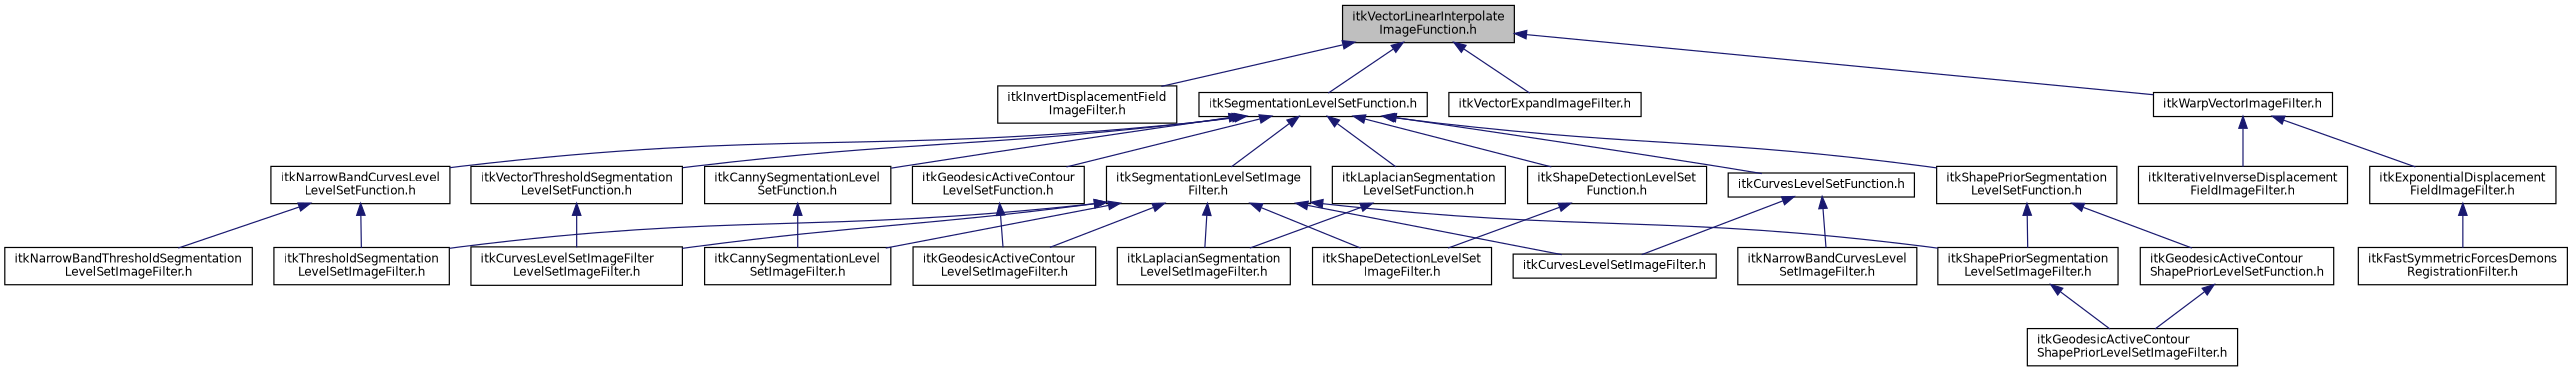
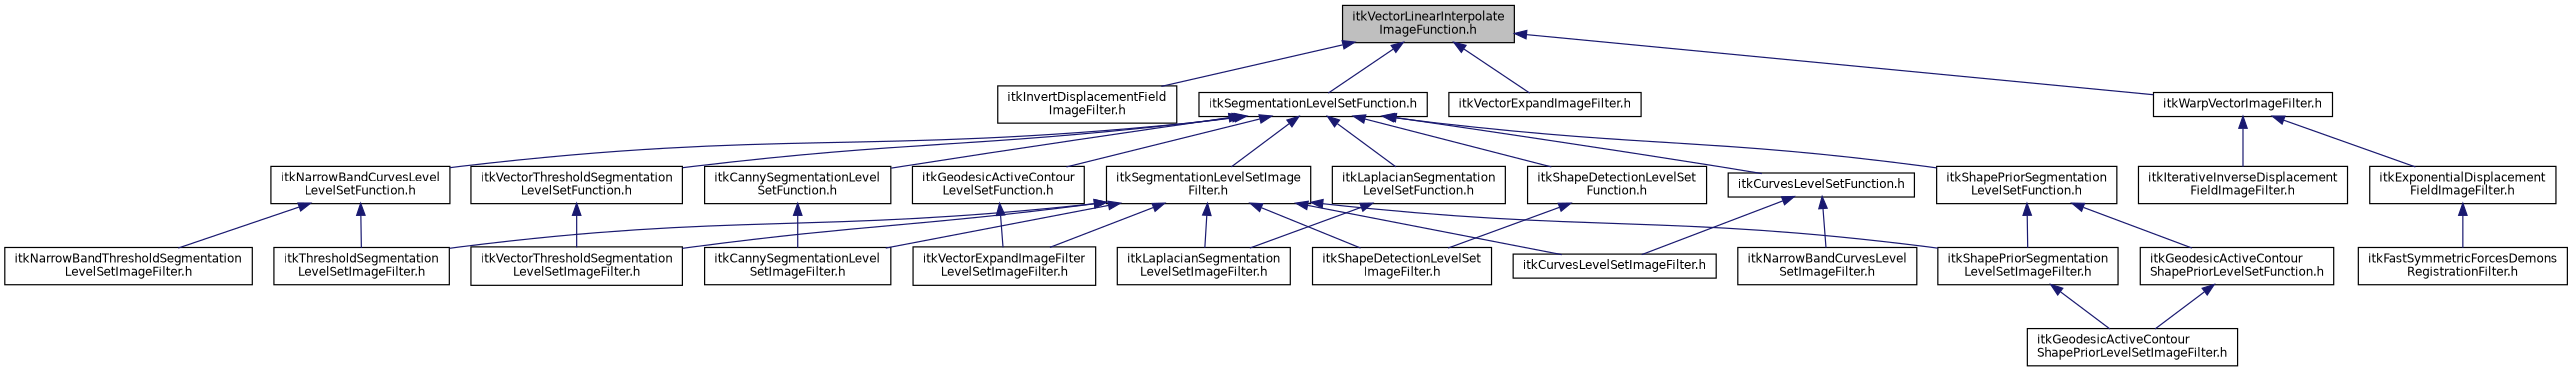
node "itkCurvesLevelSetImageFilter LevelSetImageFilter.h": label "itkCurvesLevelSetImageFilter LevelSetImageFilter.h" -> "itkVectorThresholdSegmentation LevelSetImageFilter.h"
node "itkGeodesicActiveContour LevelSetImageFilter.h": label "itkGeodesicActiveContour LevelSetImageFilter.h" -> "itkVectorExpandImageFilter LevelSetImageFilter.h"
